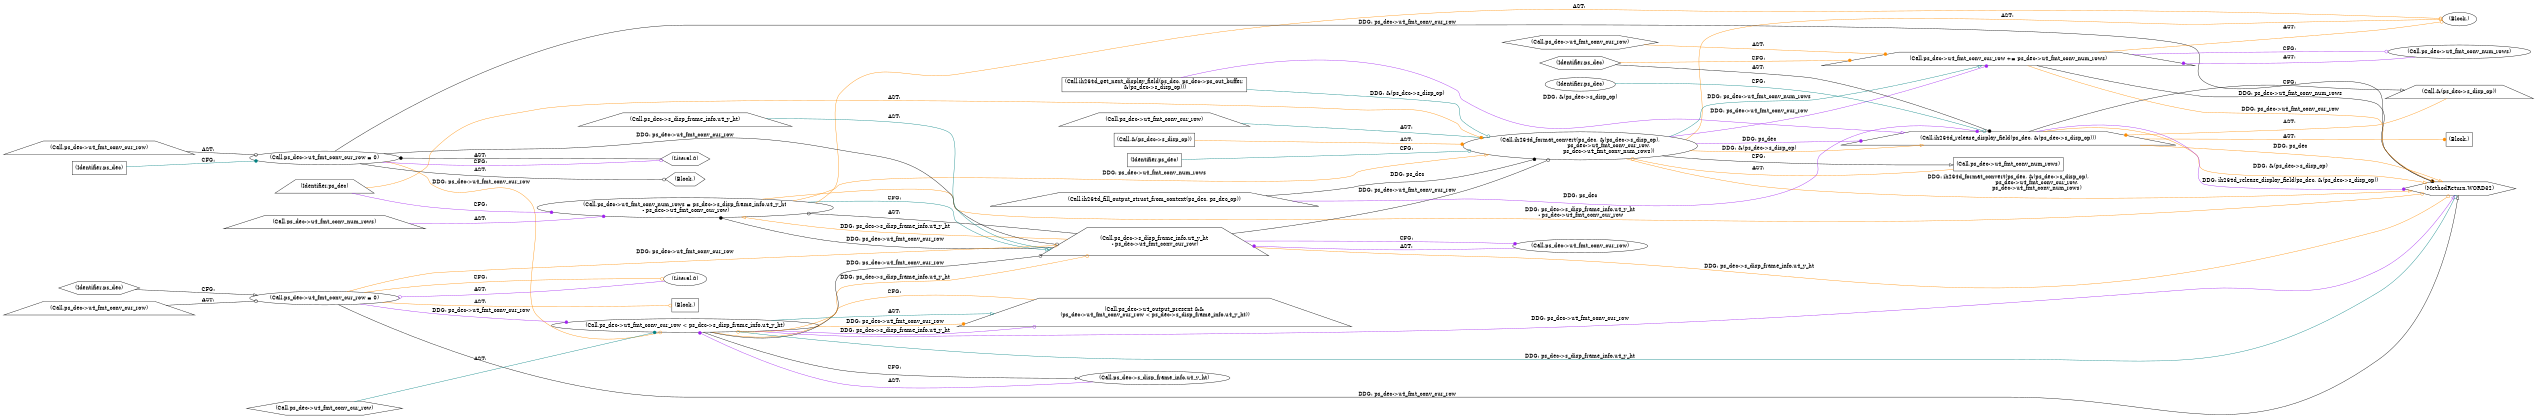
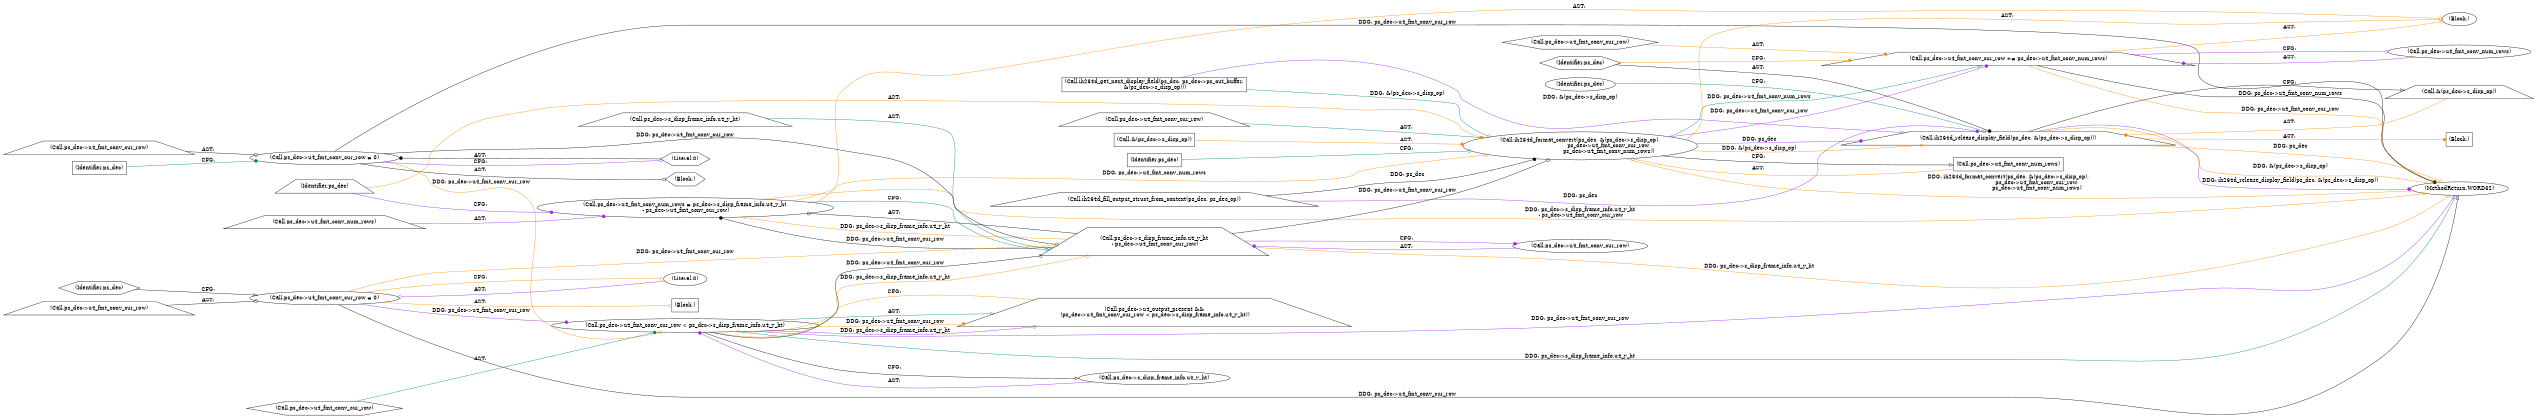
node "(MethodReturn,WORD32)": shape hexagon -> ellipse
